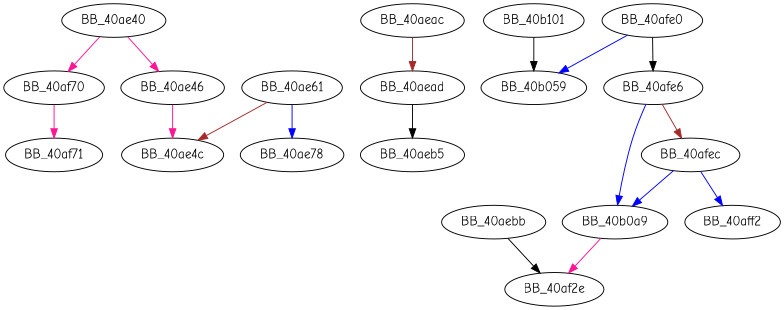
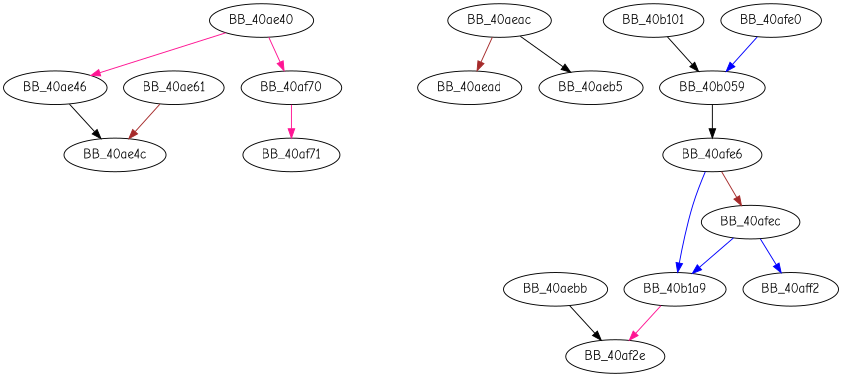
edge "BB_40afe0" -> "BB_40afe6": now "BB_40b059" -> "BB_40afe6"
edge "BB_40ae46" -> "BB_40ae4c": color deeppink -> black
edge "BB_40aead" -> "BB_40aeb5": now "BB_40aeac" -> "BB_40aeb5"
node "BB_40ae78": removed
node "BB_40b0a9": label "BB_40b0a9" -> "BB_40b1a9"
